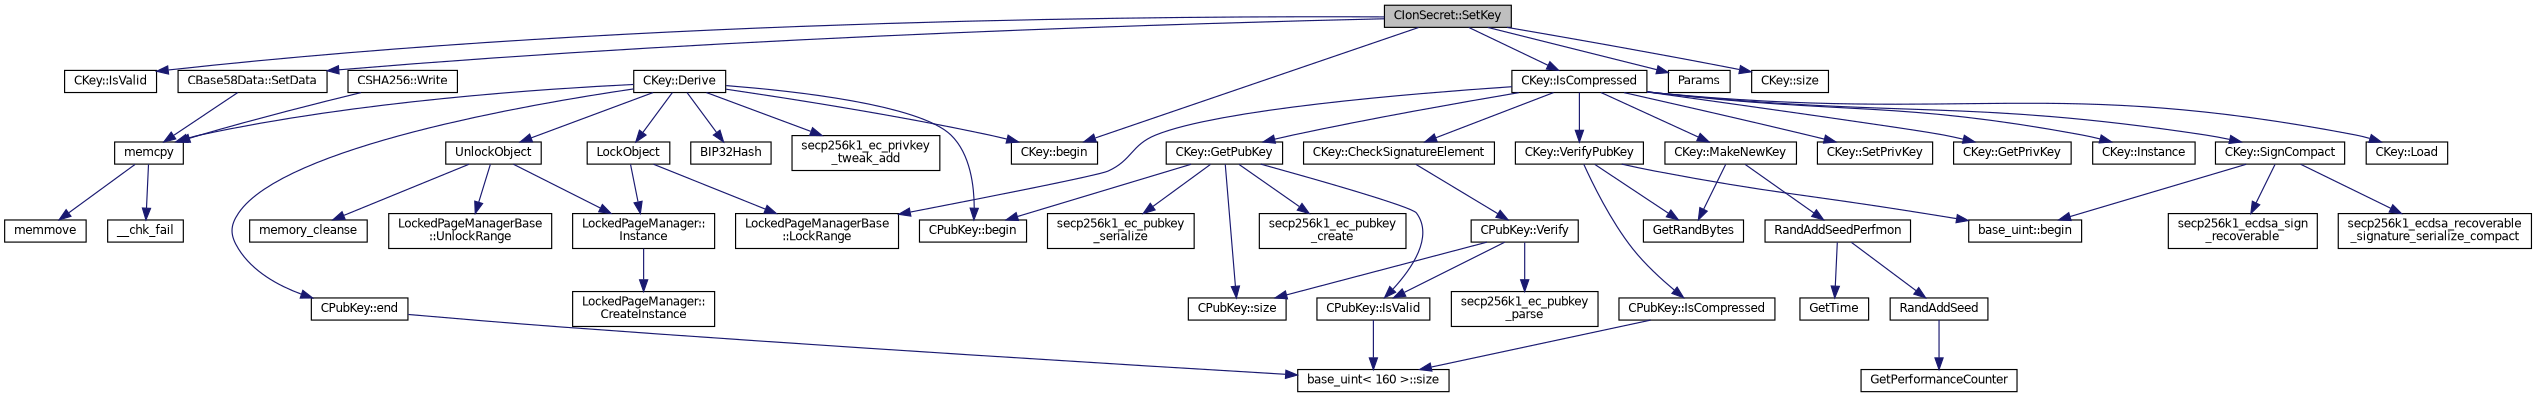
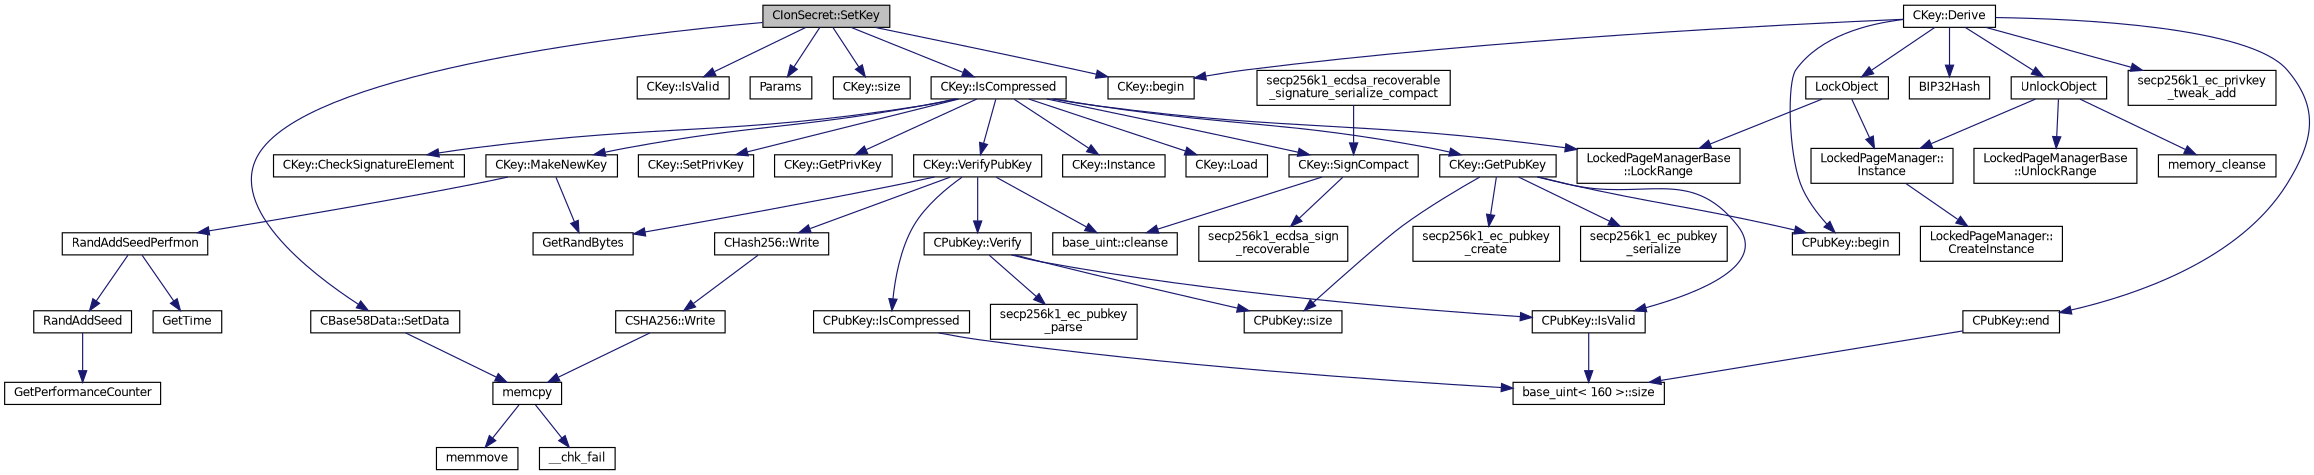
edge "CKey::Derive" -> "memcpy": removed
edge "CKey::SignCompact" -> "secp256k1_ecdsa_recoverable _signature_serialize_compact": reversed
edge "CKey::CheckSignatureElement" -> "CPubKey::Verify": now "CKey::VerifyPubKey" -> "CPubKey::Verify"
node "base_uint::begin": label "base_uint::begin" -> "base_uint::cleanse"
node "CHash256::Write": added
